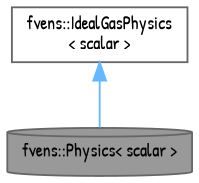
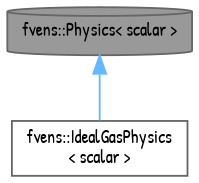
edge "fvens::Physics< scalar >" -> "fvens::IdealGasPhysics < scalar >": reversed
